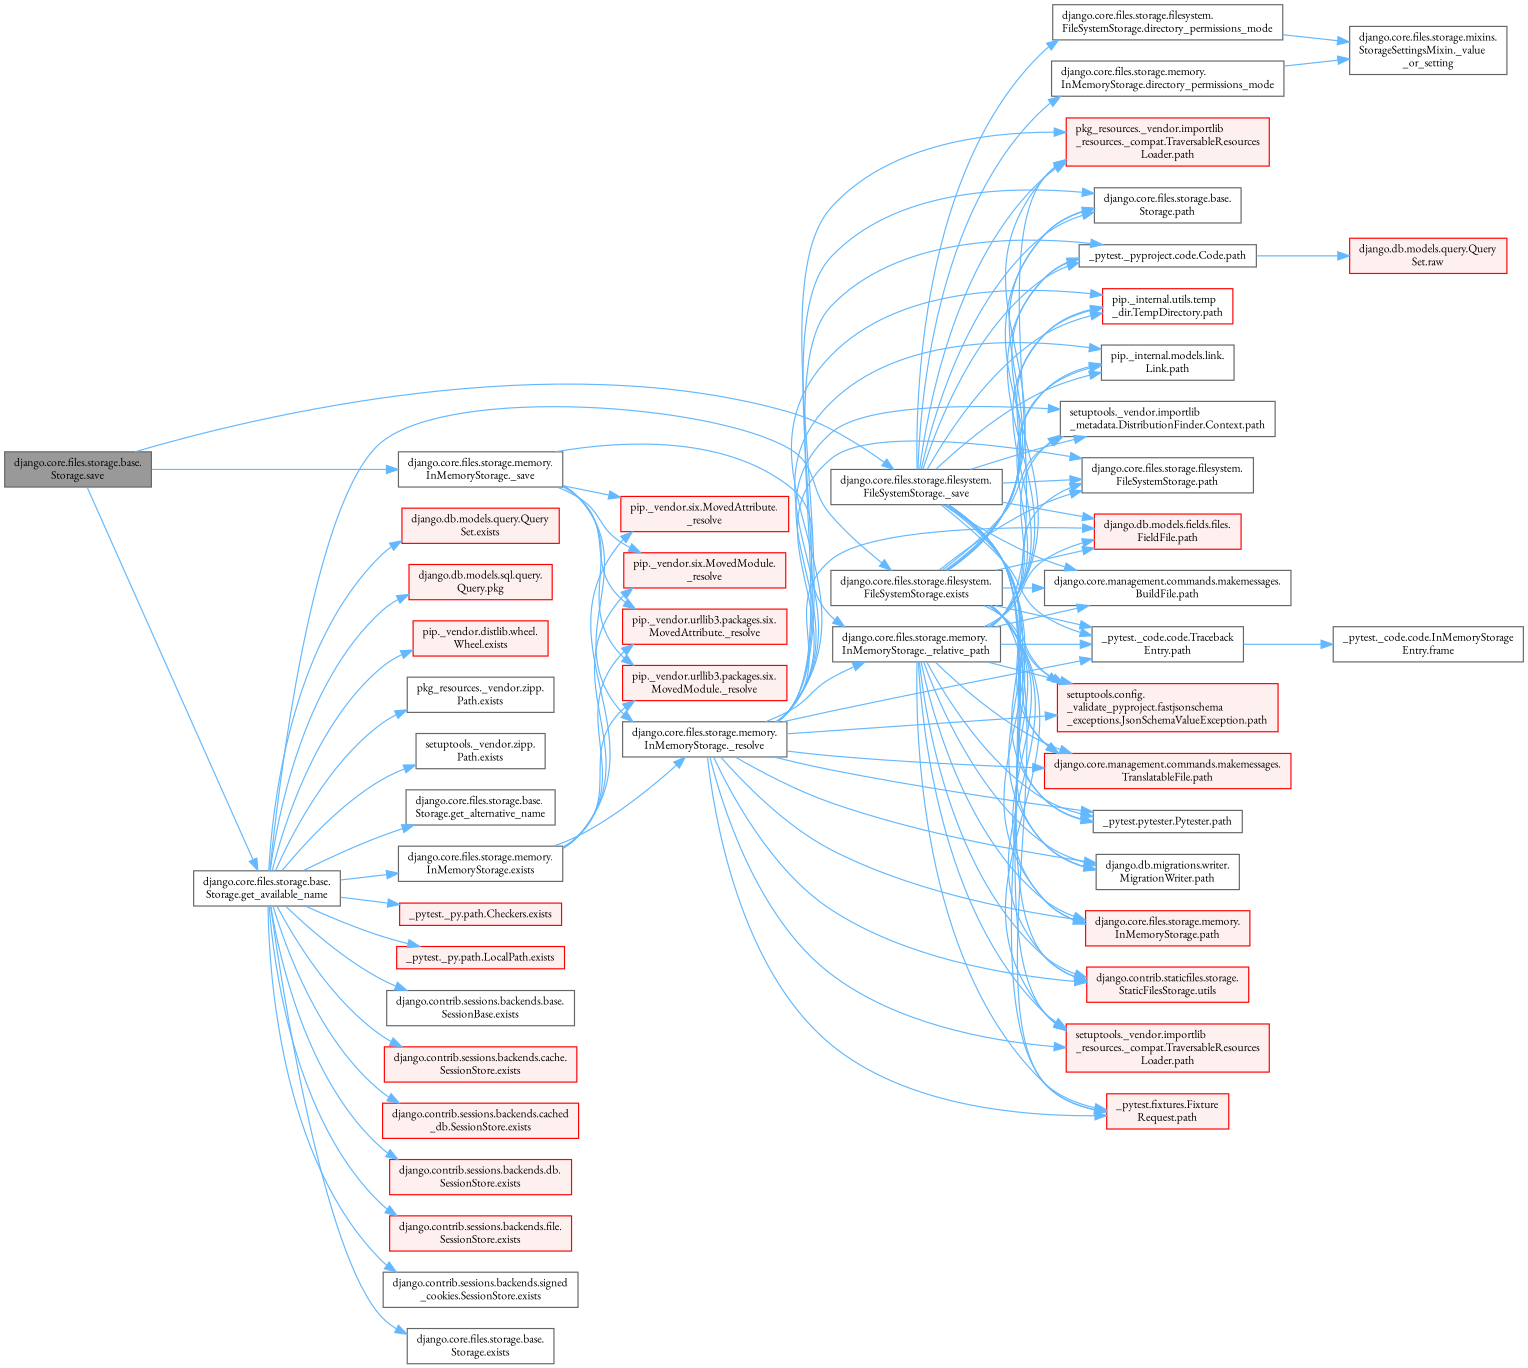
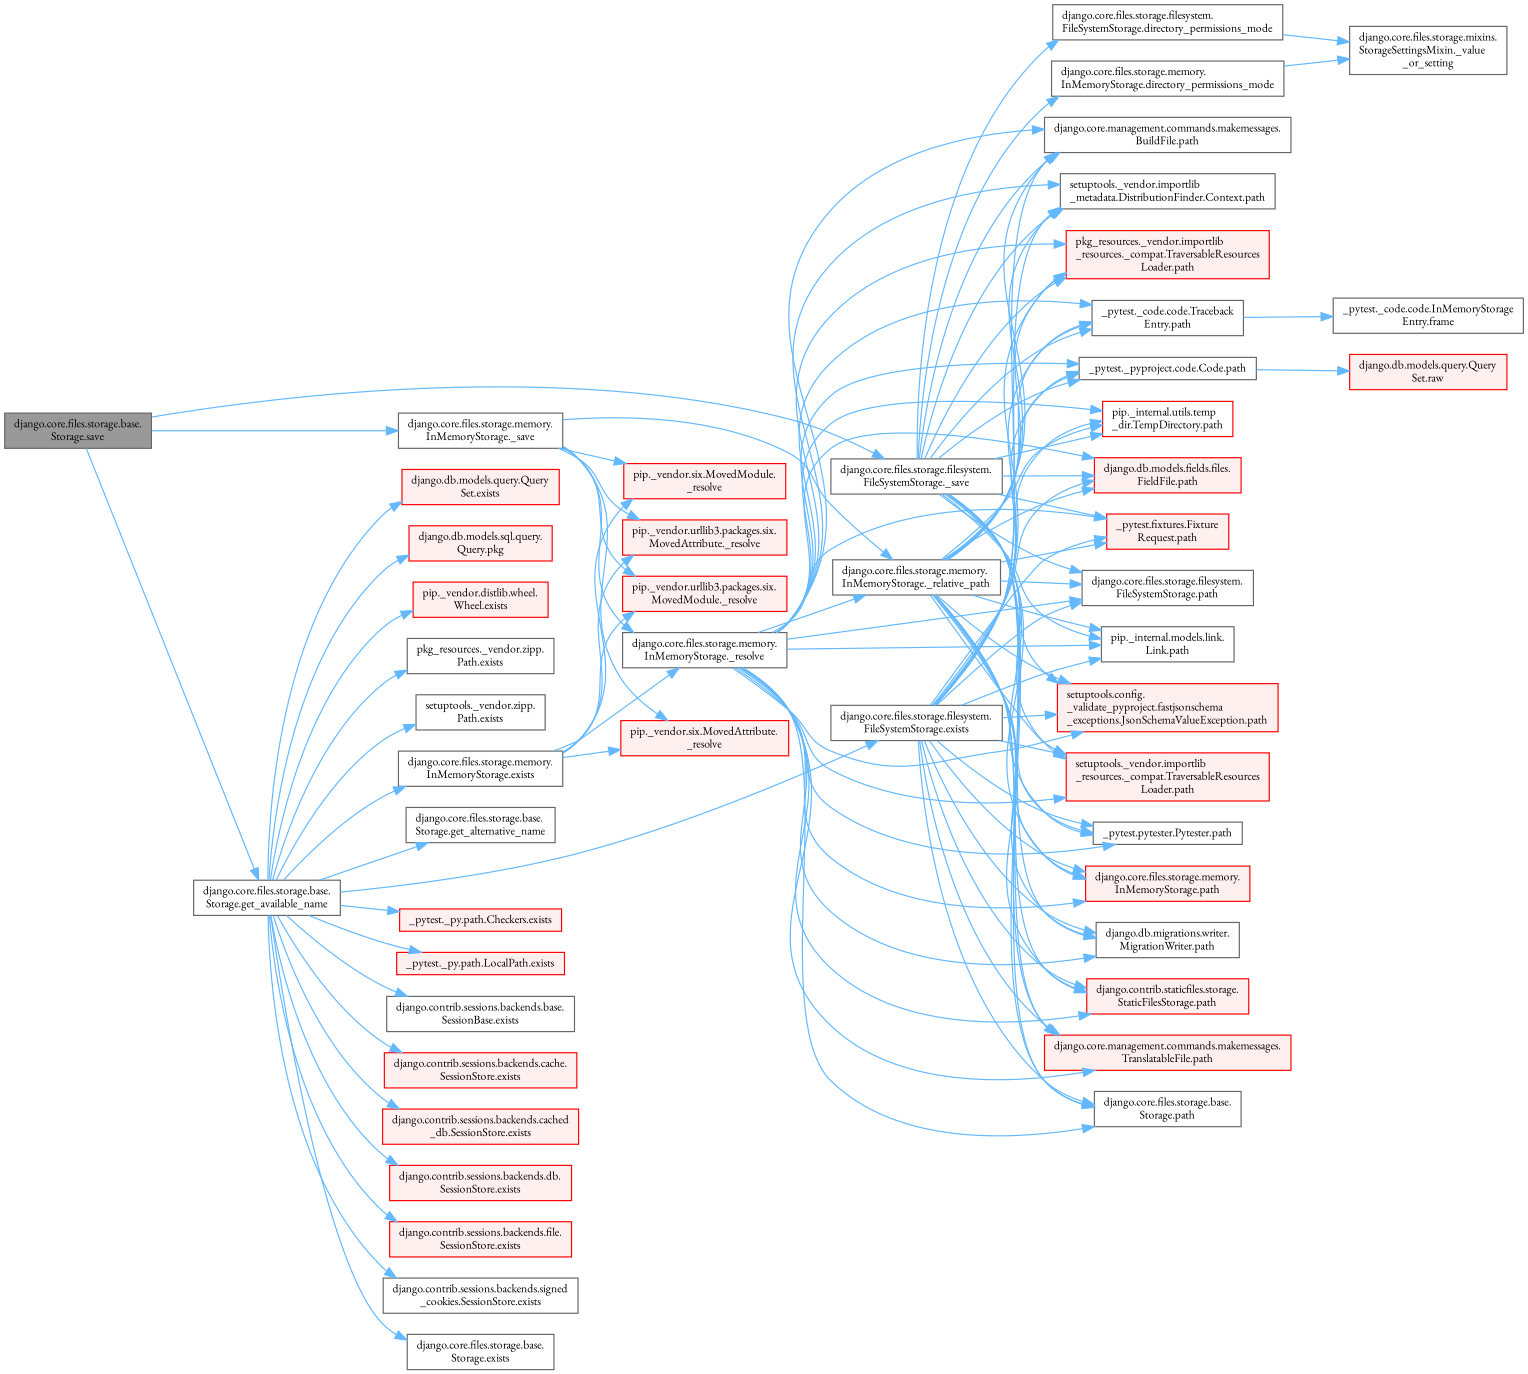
edge "django.core.files.storage.memory. InMemoryStorage._resolve" -> "django.core.management.commands.makemessages. BuildFile.path": added
node "django.contrib.staticfiles.storage. StaticFilesStorage.utils": label "django.contrib.staticfiles.storage. StaticFilesStorage.utils" -> "django.contrib.staticfiles.storage. StaticFilesStorage.path"
